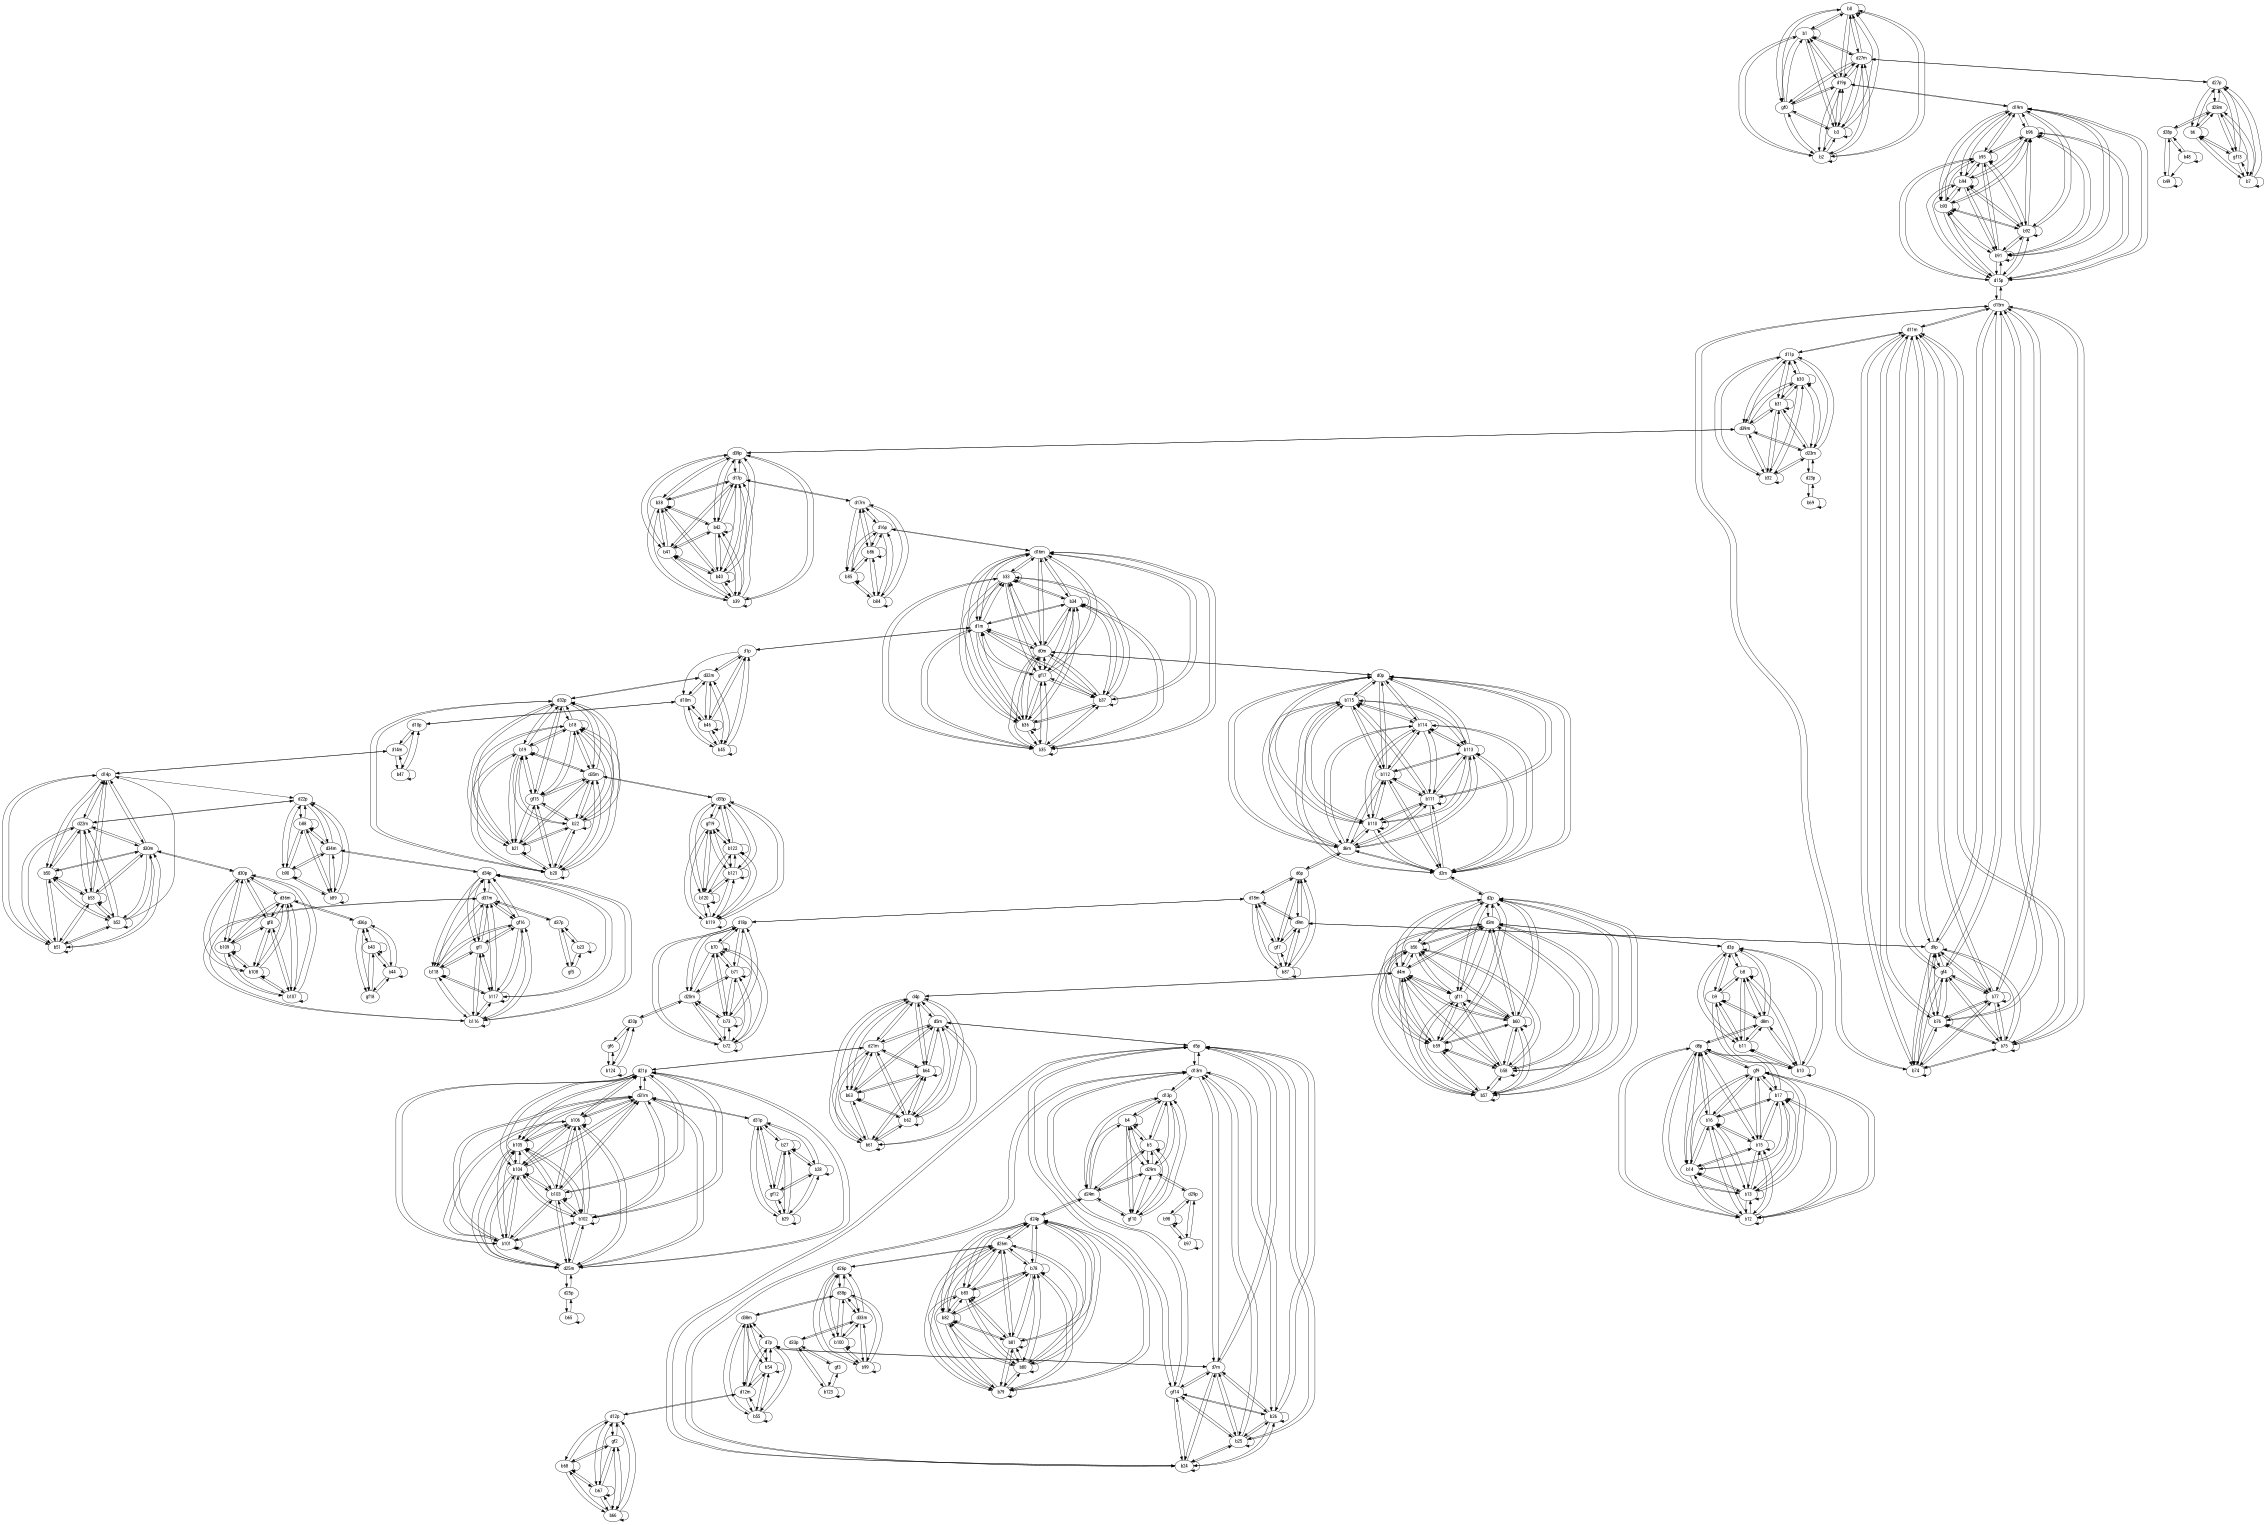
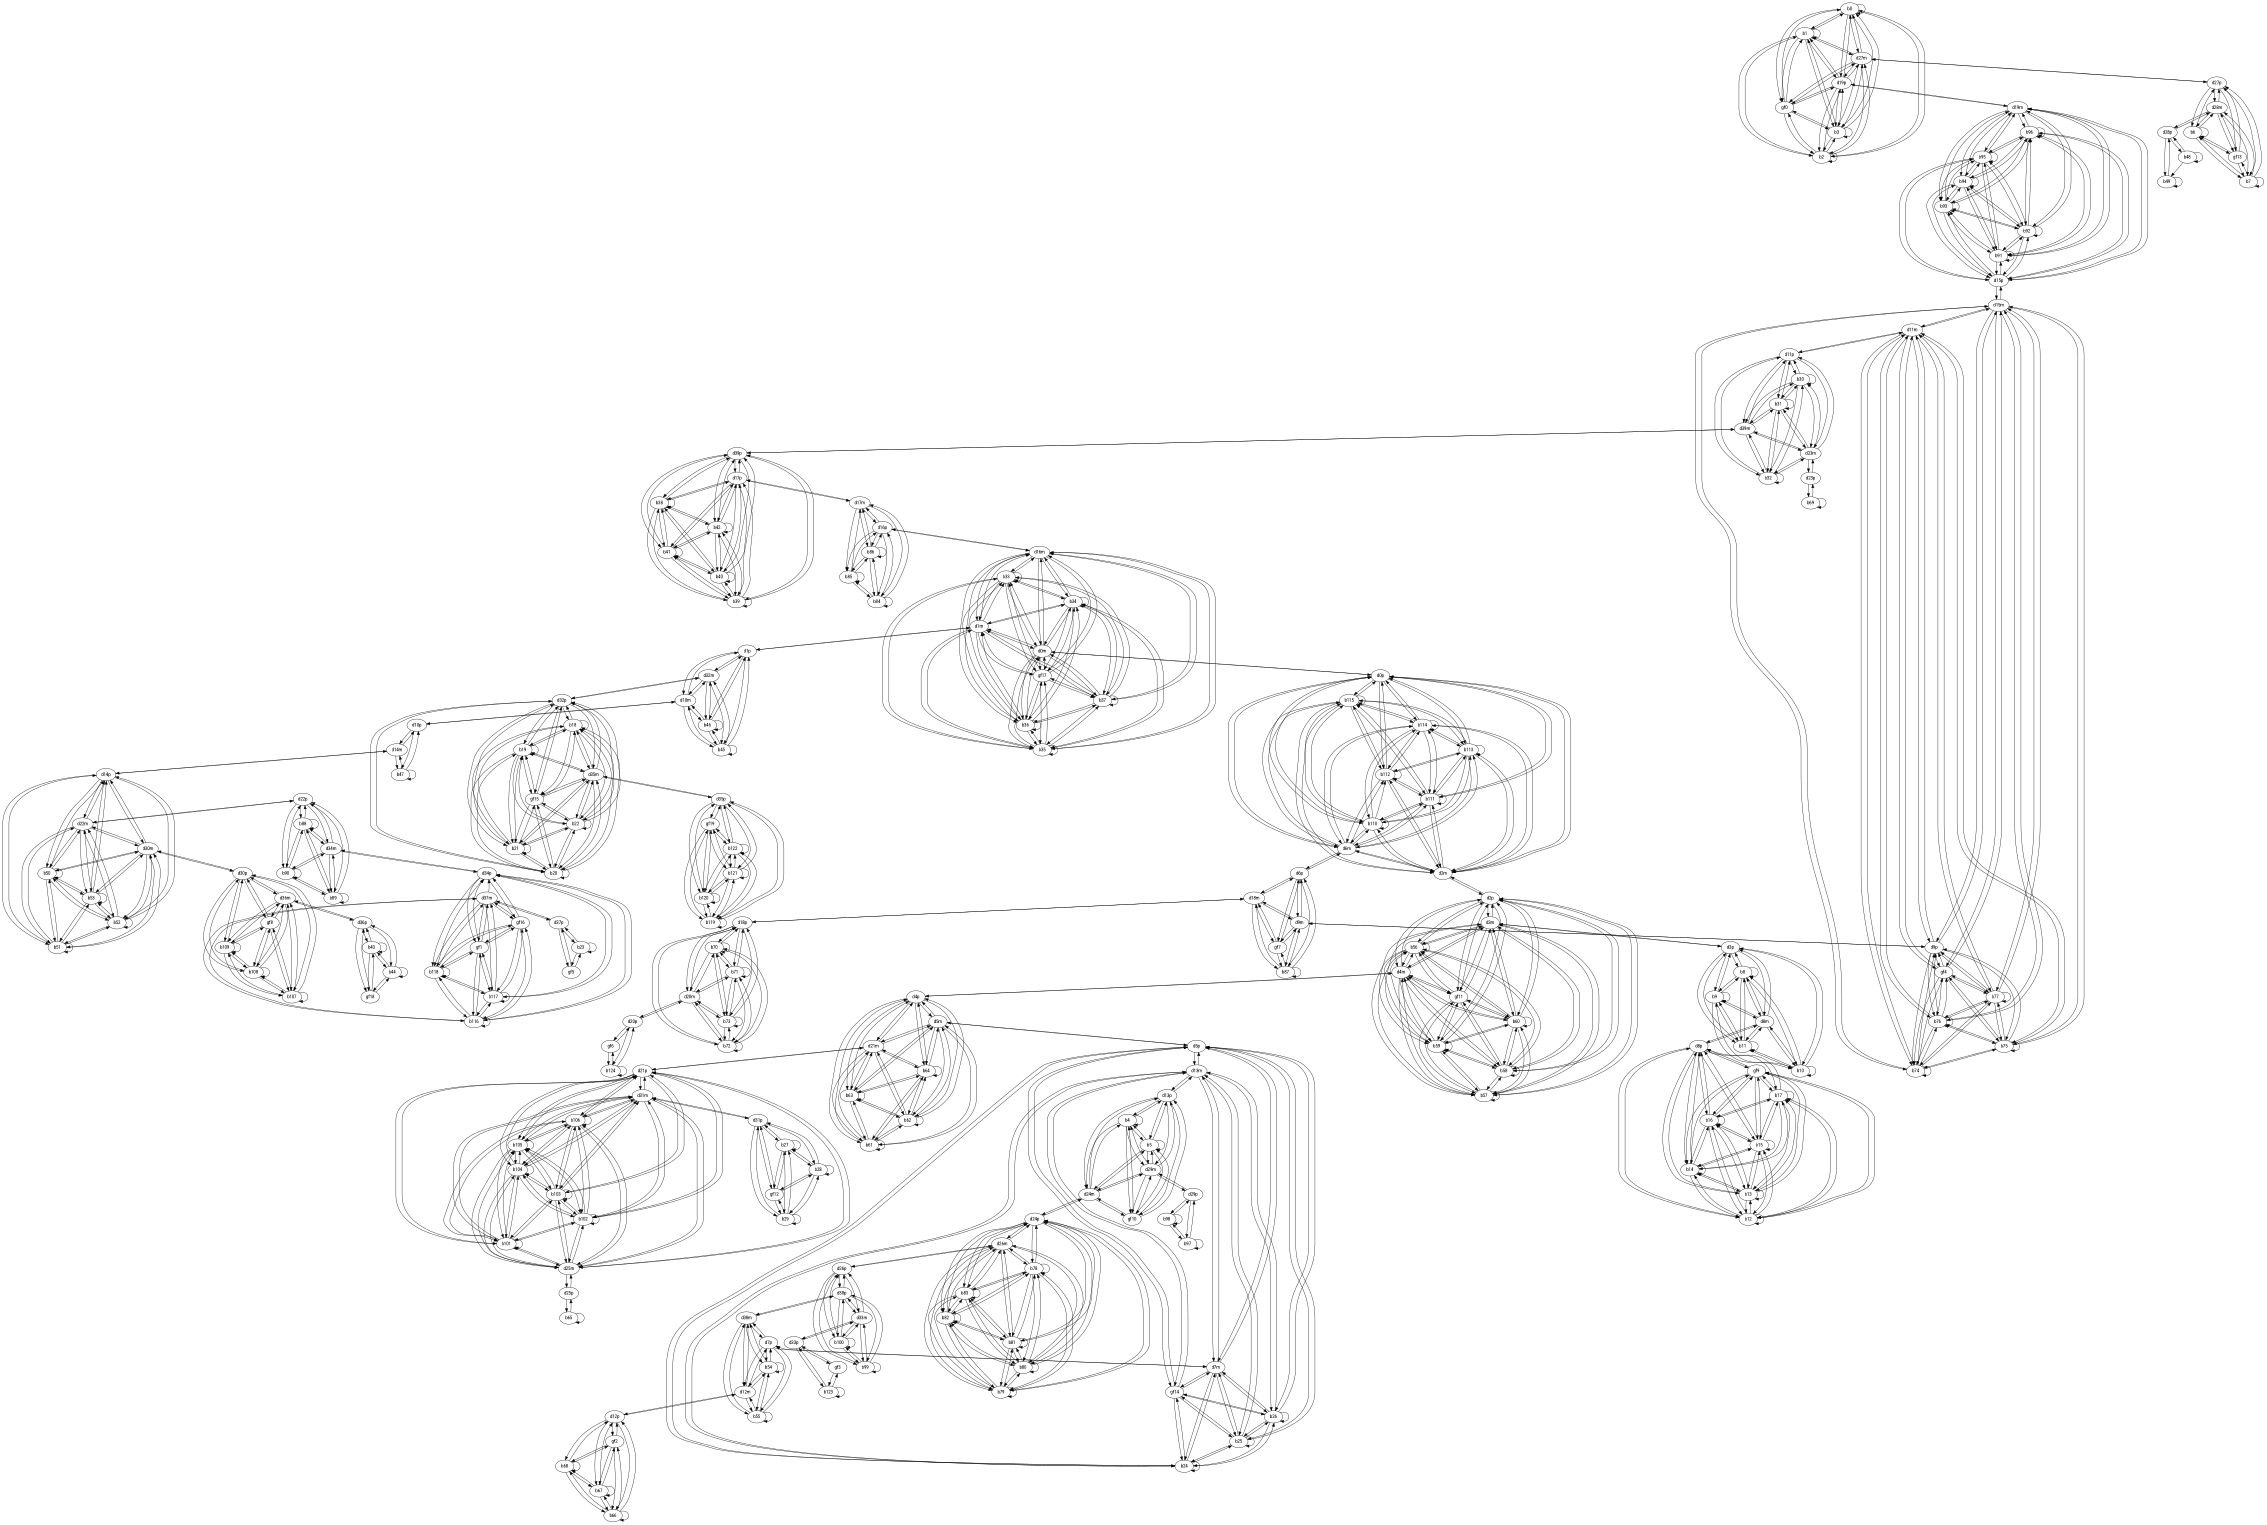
edge "d10m" -> "d1p": added
edge "d14p" -> "d22p": now "d14p" -> "b52"
edge "b112" -> "b110": removed
edge "d34p" -> "d37m": removed
